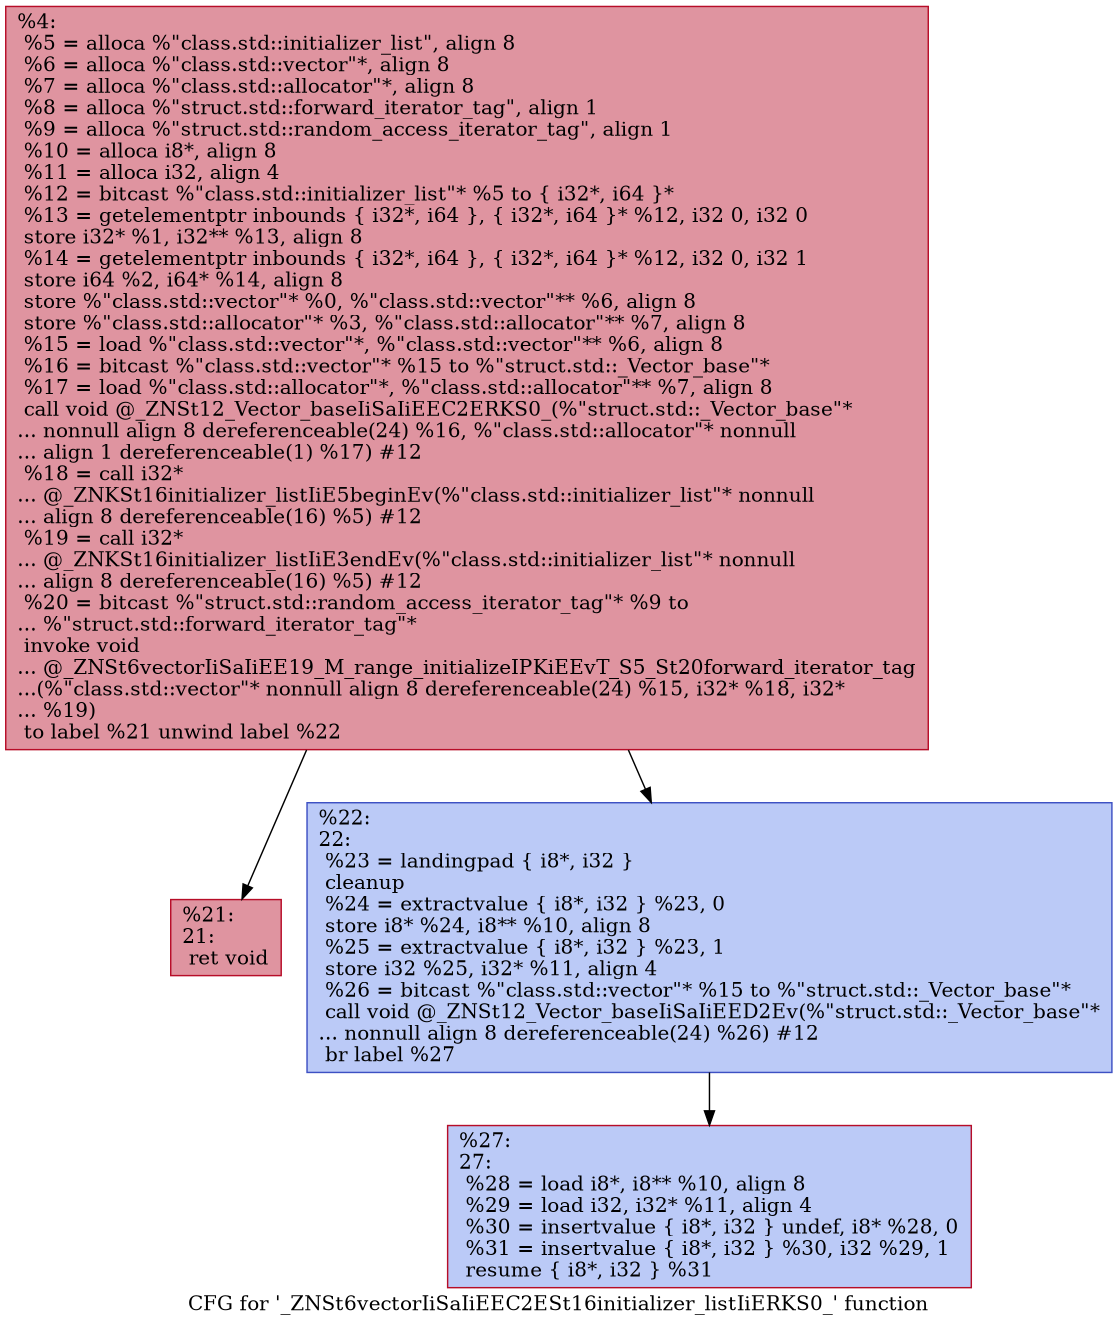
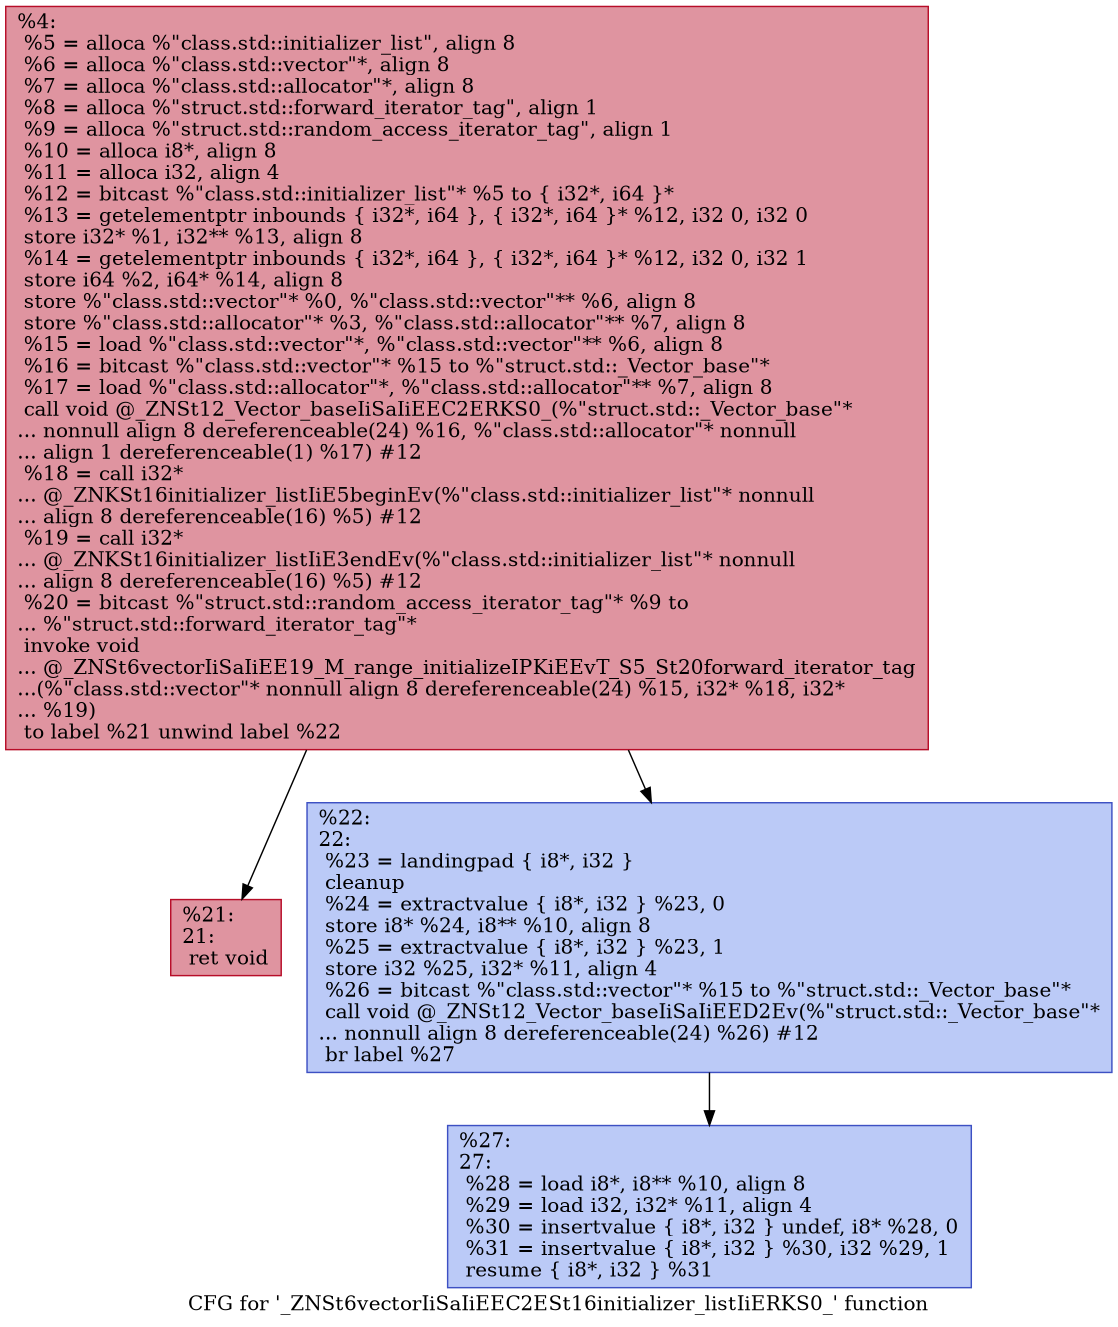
node "%27:": color #b70d28ff -> #3d50c3ff
